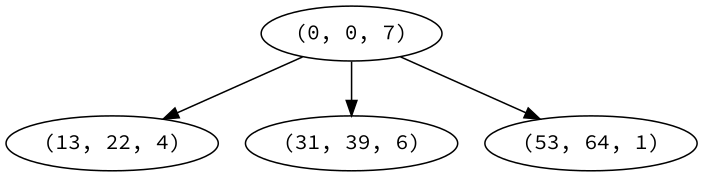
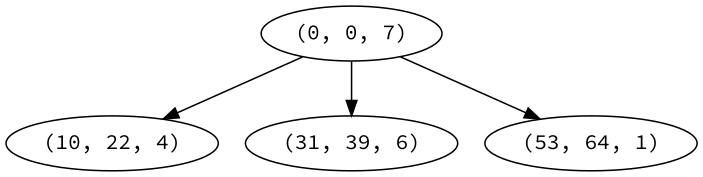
node "(13, 22, 4)": label "(13, 22, 4)" -> "(10, 22, 4)"
